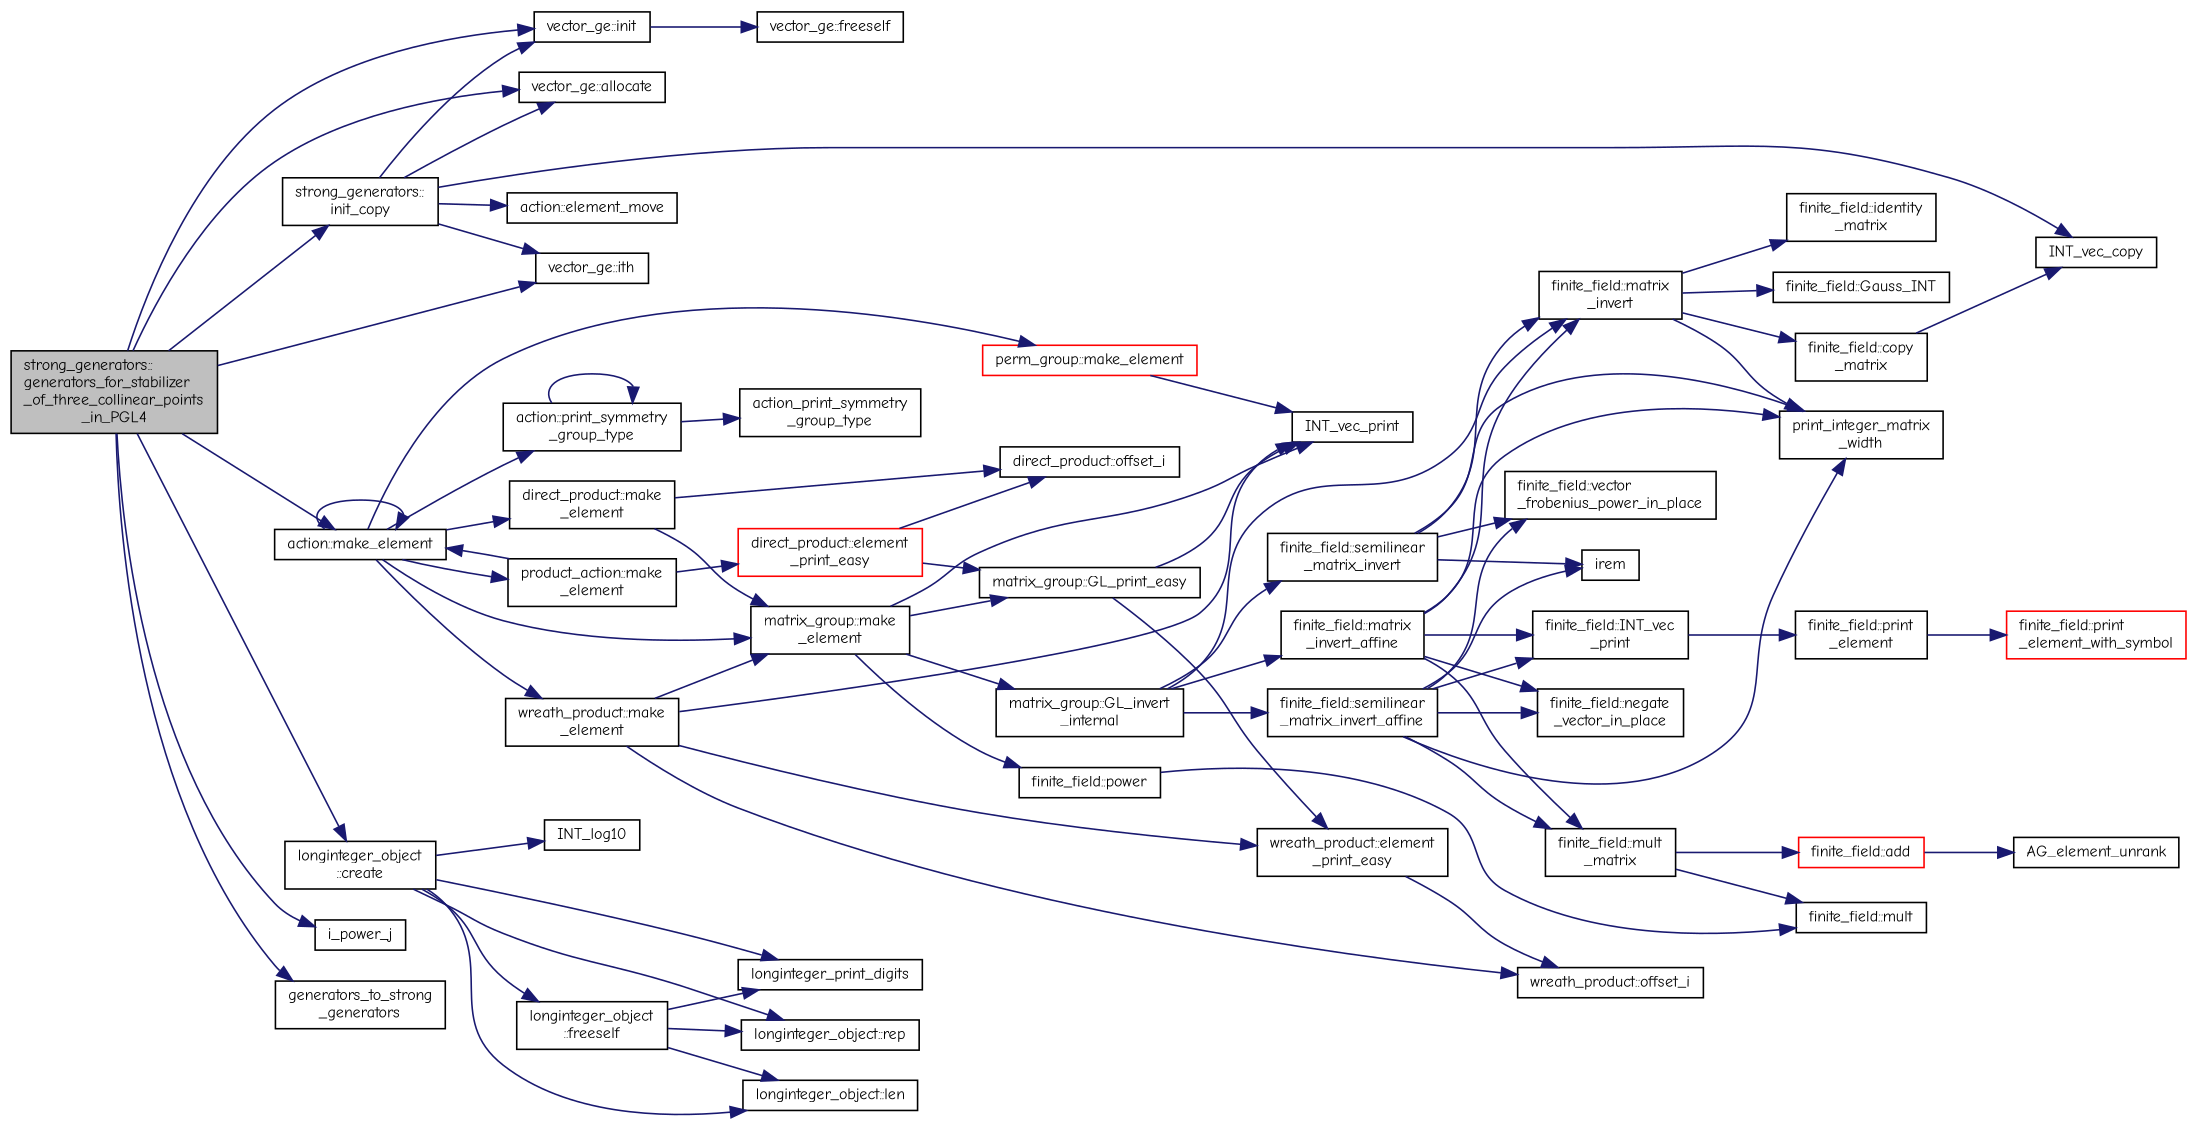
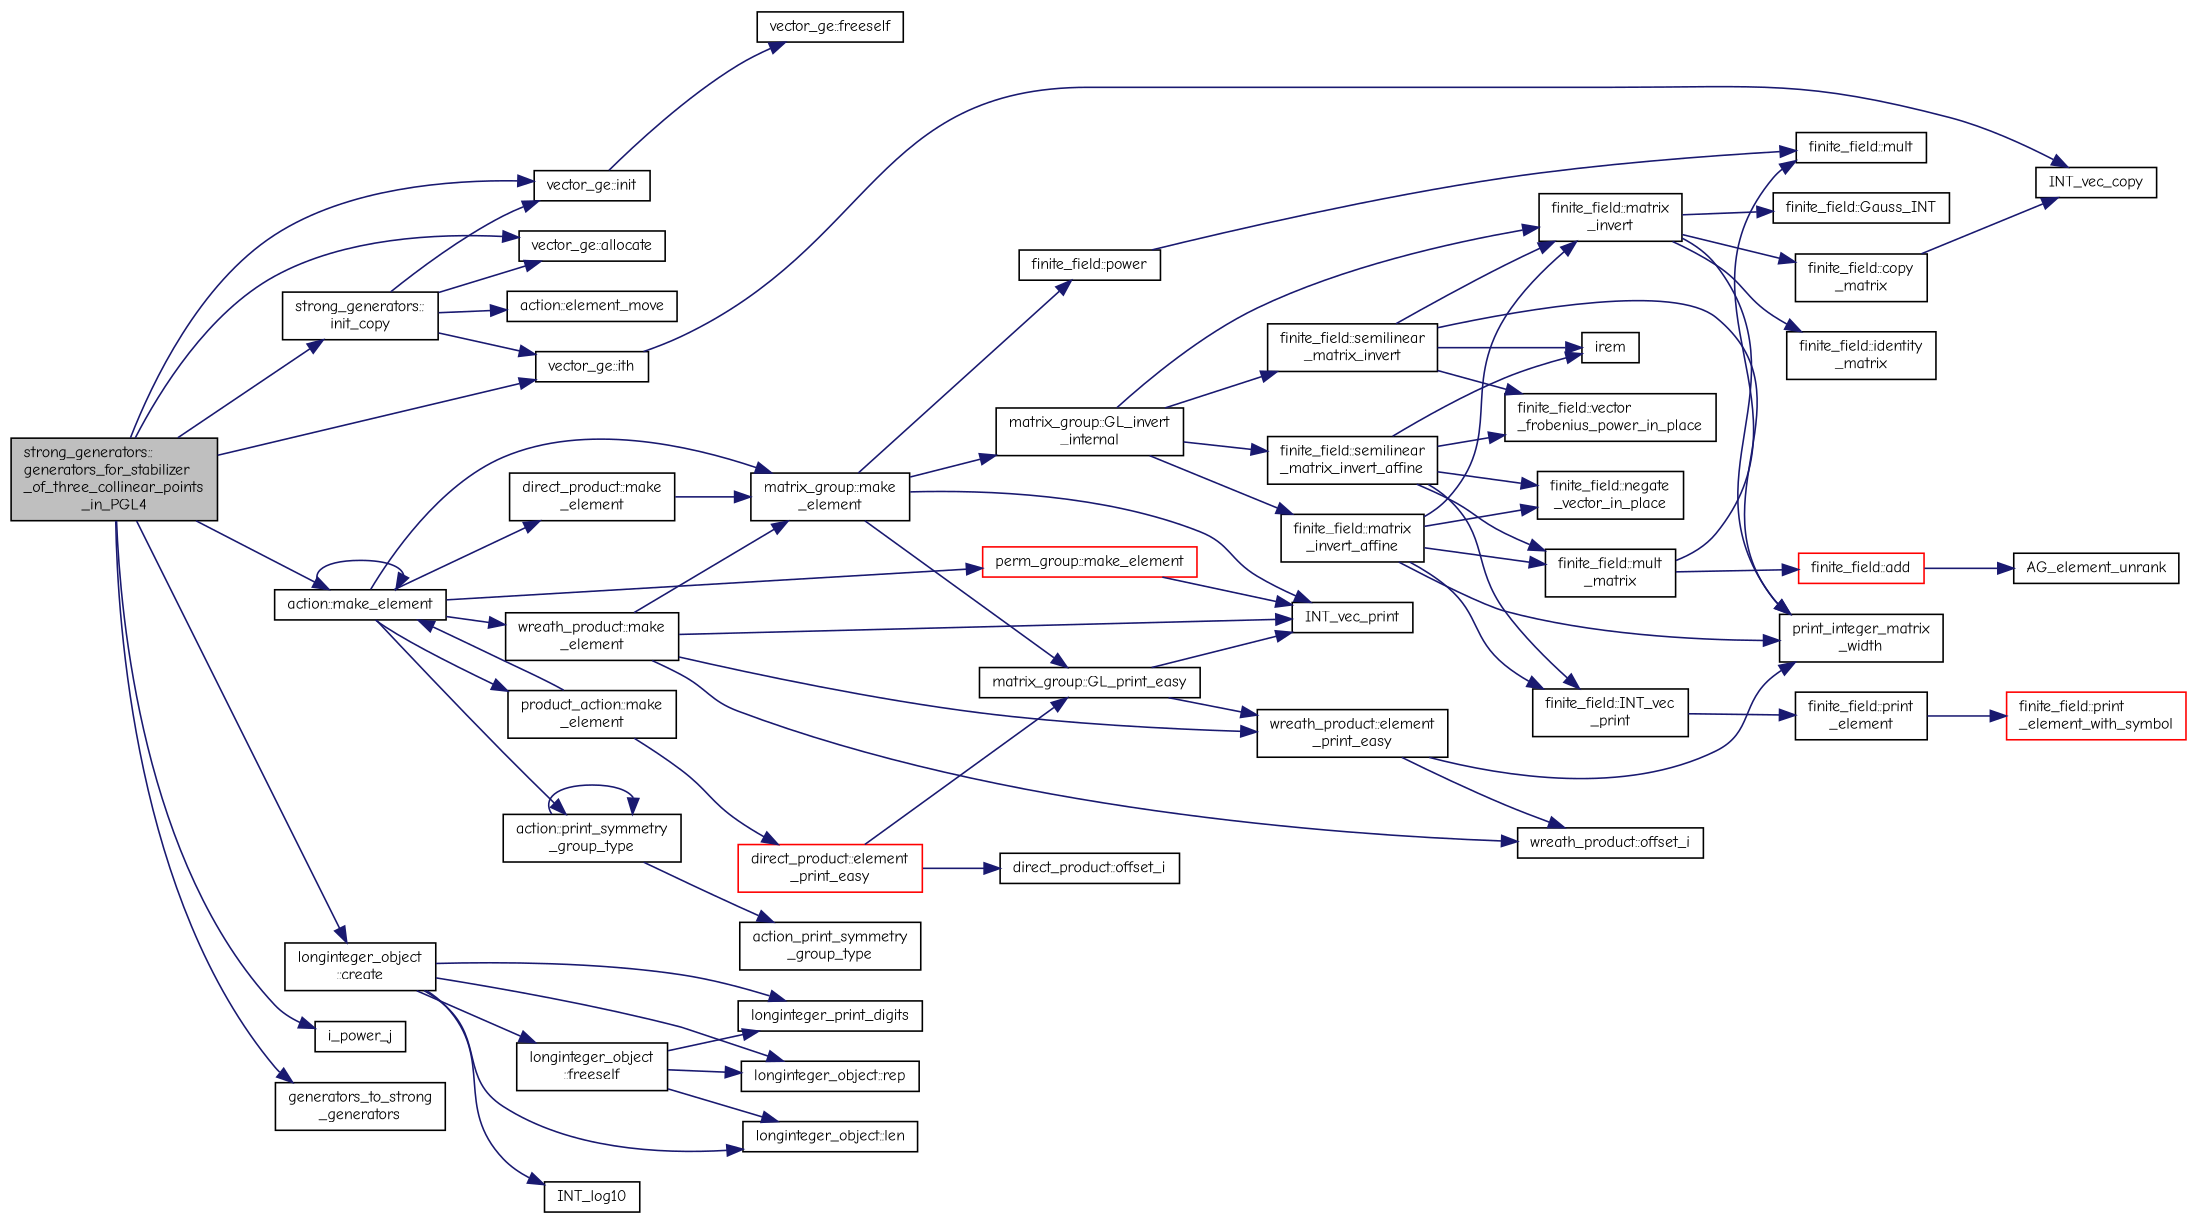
edge "strong_generators:: init_copy" -> "INT_vec_copy": now "vector_ge::ith" -> "INT_vec_copy"
edge "direct_product::make _element" -> "direct_product::offset_i": removed
edge "finite_field::semilinear _matrix_invert_affine" -> "print_integer_matrix _width": now "wreath_product::element _print_easy" -> "print_integer_matrix _width"
